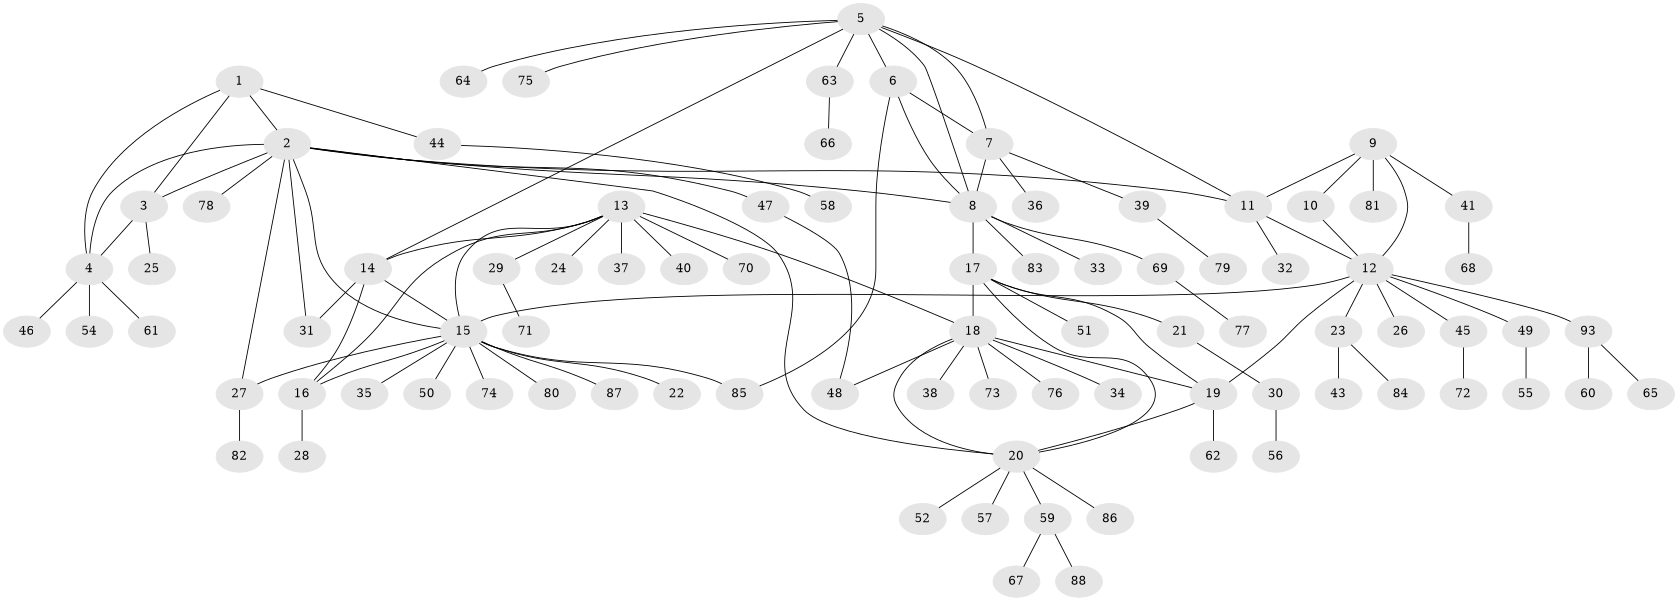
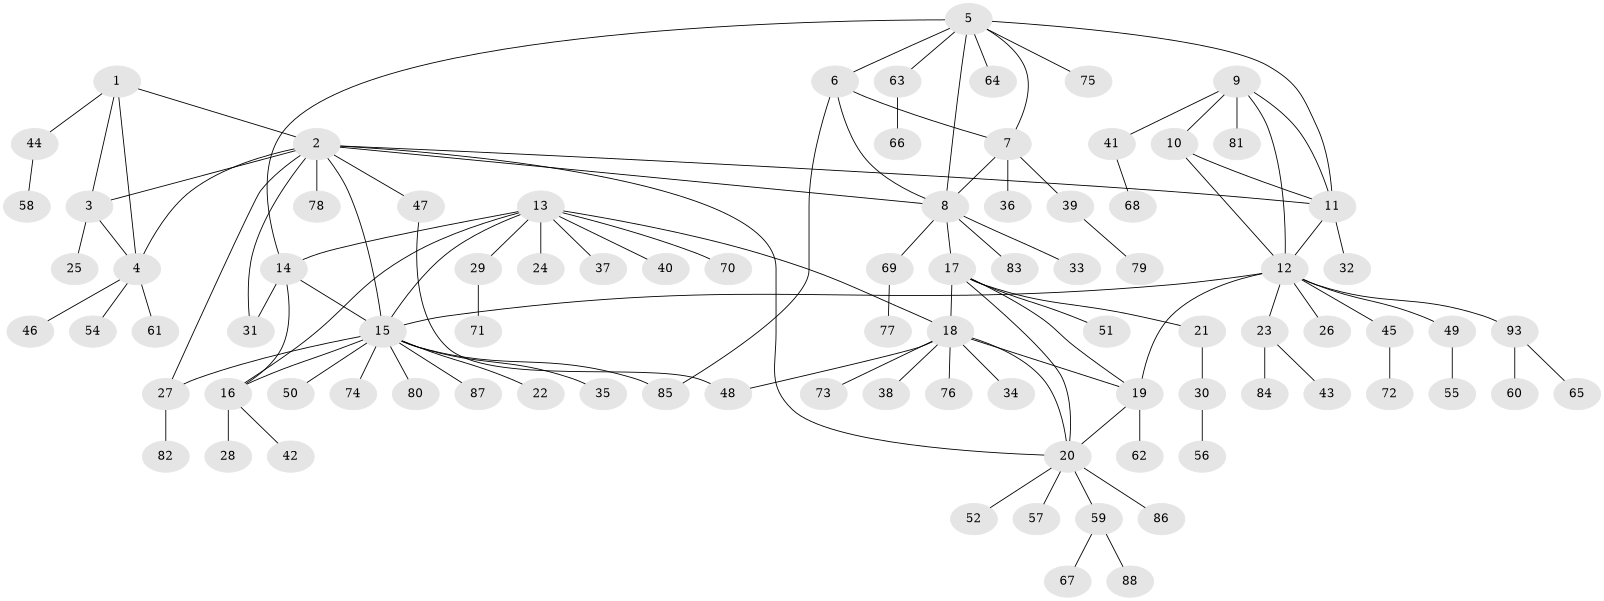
edge "10" -- "11": added
node "42": added
